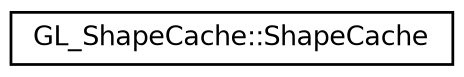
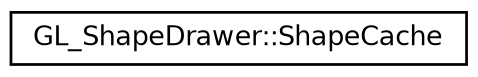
node "GL_ShapeCache::ShapeCache": label "GL_ShapeCache::ShapeCache" -> "GL_ShapeDrawer::ShapeCache"
